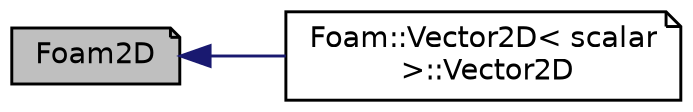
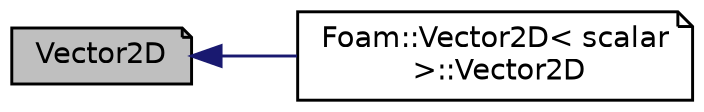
node "Foam2D": label "Foam2D" -> "Vector2D"
